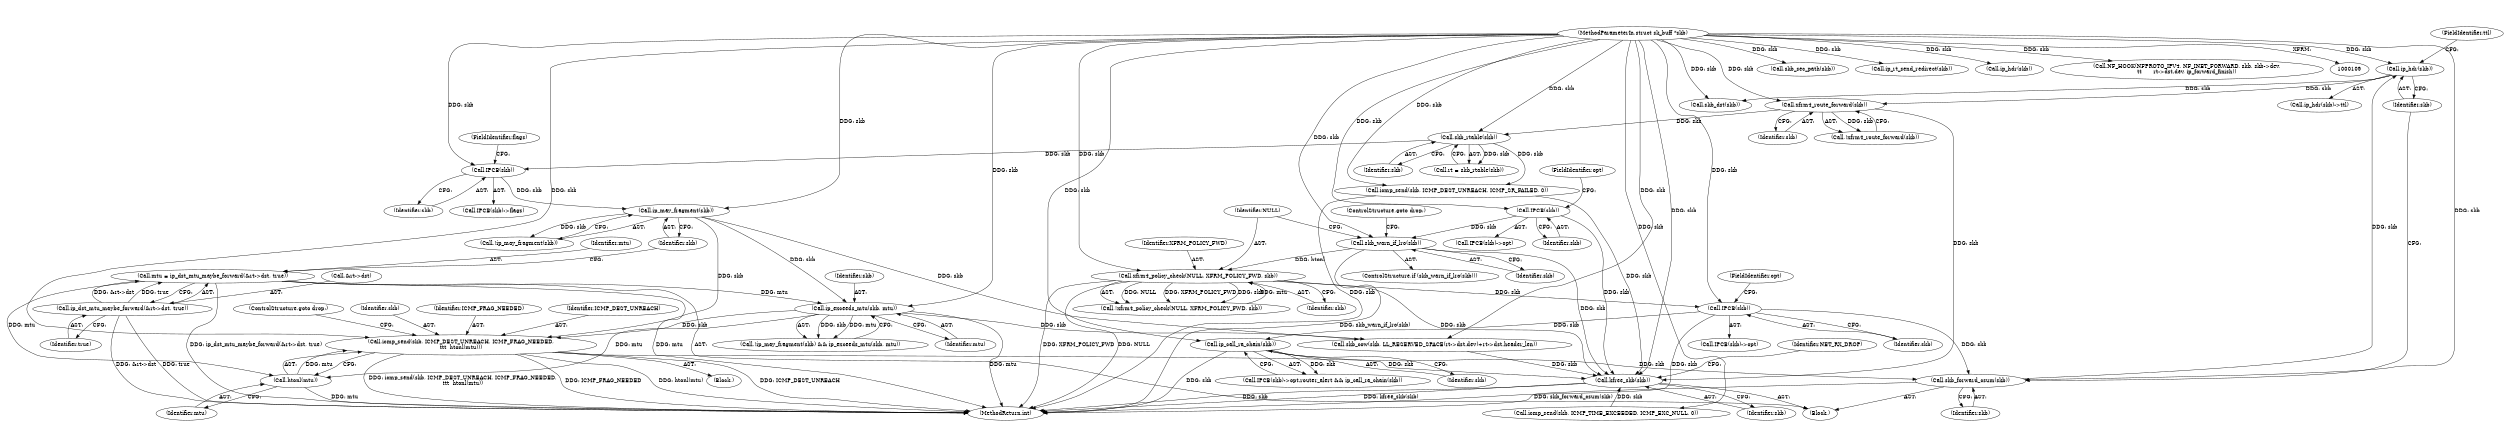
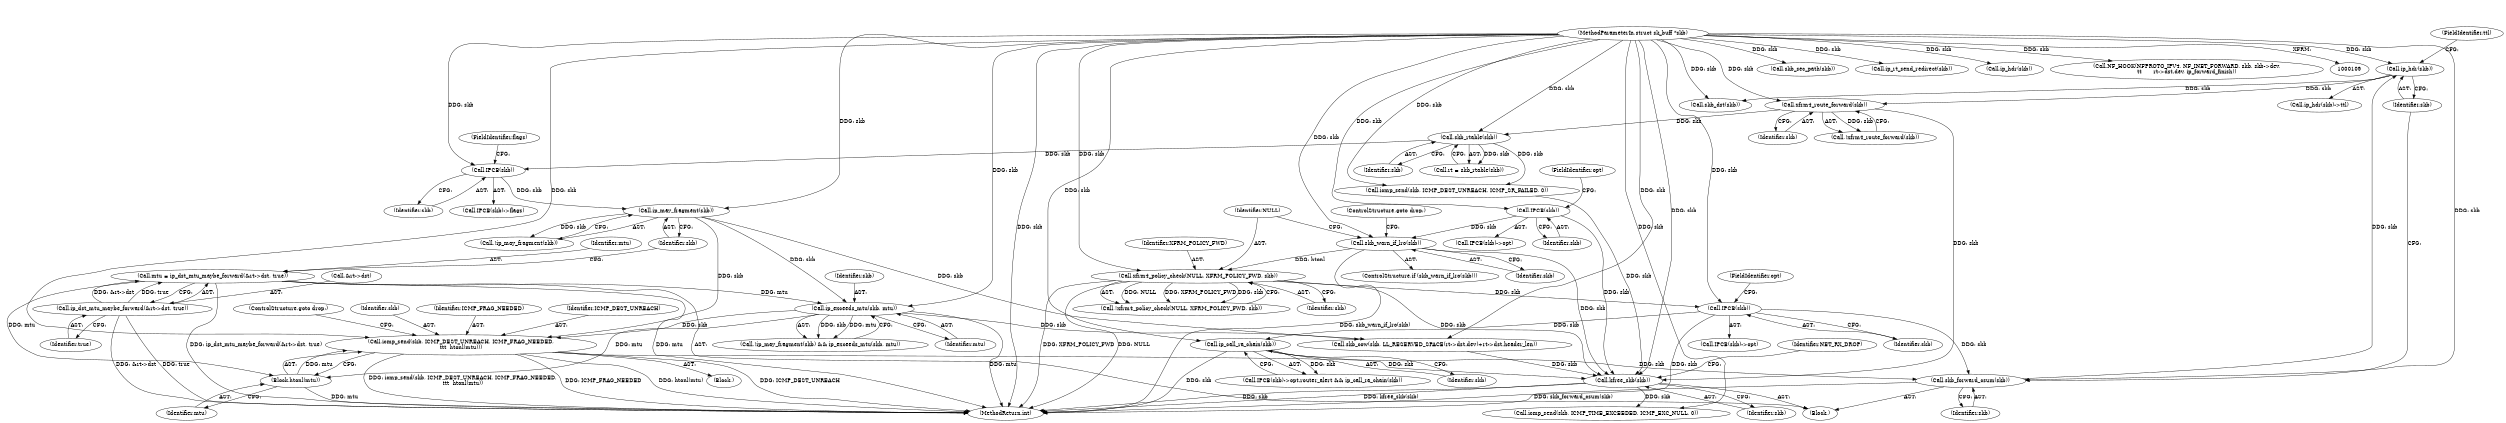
edge "(Call,!xfrm4_policy_check(NULL, XFRM_POLICY_FWD, skb))" -> "(Call,xfrm4_policy_check(NULL, XFRM_POLICY_FWD, skb))": label "DDG: mtu" -> "CFG: "
edge "(Call,icmp_send(skb, ICMP_DEST_UNREACH, ICMP_SR_FAILED, 0))" -> "(MethodReturn,int)": now "(MethodParameterIn,struct sk_buff *skb)" -> "(MethodReturn,int)"
node "(Call,htonl(mtu))": label "(Call,htonl(mtu))" -> "(Block,htonl(mtu))"
edge "(Call,icmp_send(skb, ICMP_TIME_EXCEEDED, ICMP_EXC_NULL, 0))" -> "(Call,kfree_skb(skb))": reversed
